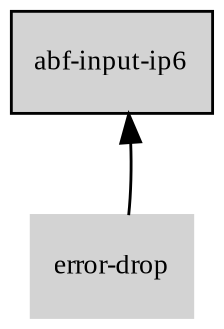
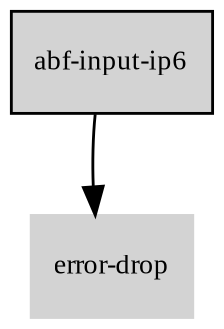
edge "error-drop" -> "abf-input-ip6": reversed
